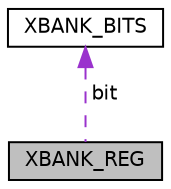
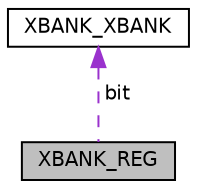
node "XBANK_BITS": label "XBANK_BITS" -> "XBANK_XBANK"
